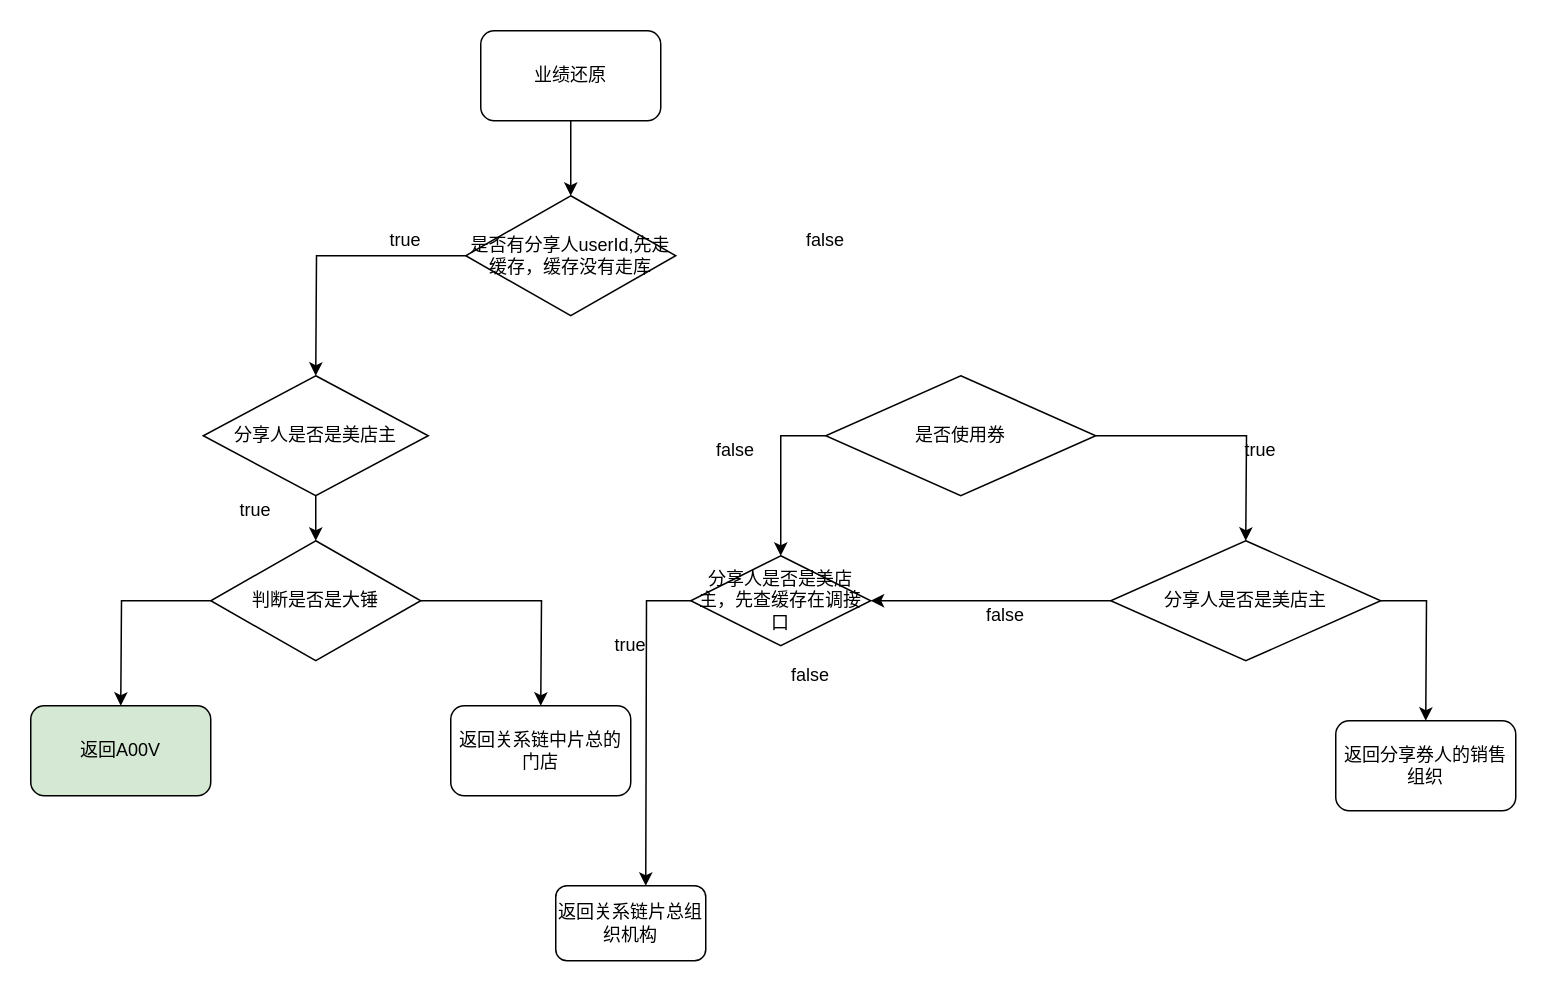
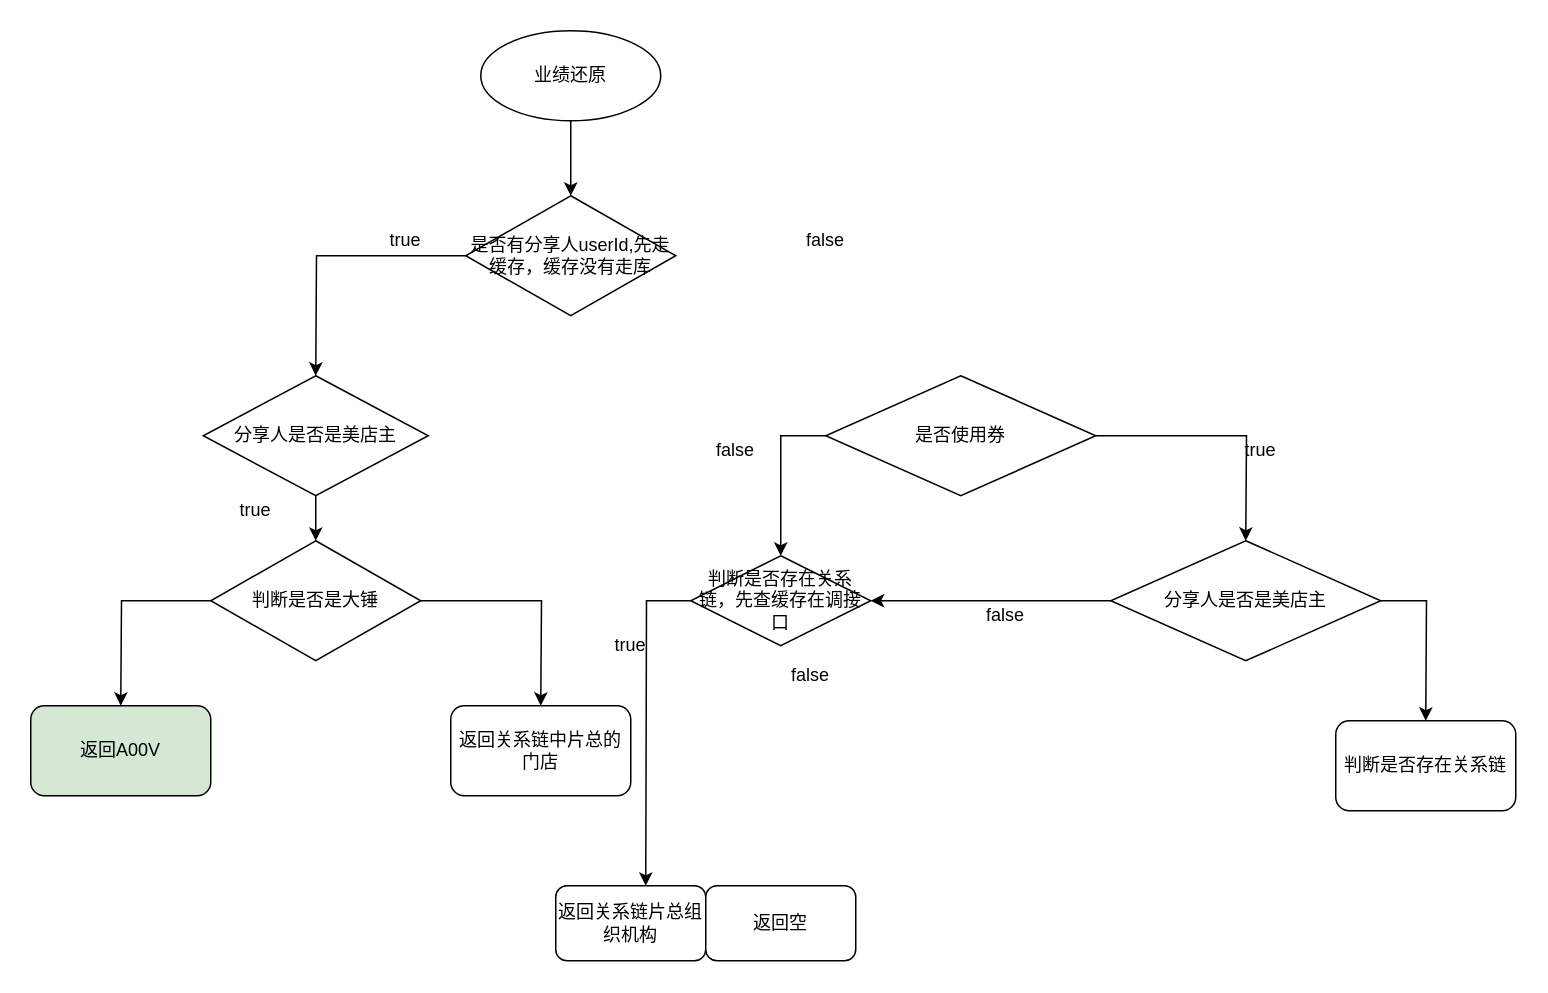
node "业绩还原": shape rounded rectangle -> ellipse
node "分享人是否是美店主，先查缓存在调接口": label "分享人是否是美店主，先查缓存在调接口" -> "判断是否存在关系链，先查缓存在调接口"
node "返回分享券人的销售组织": label "返回分享券人的销售组织" -> "判断是否存在关系链"
node "返回空": added
